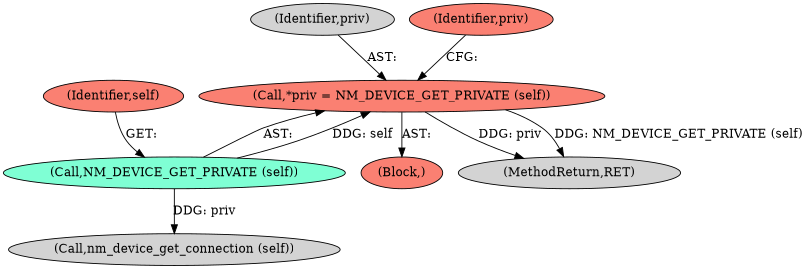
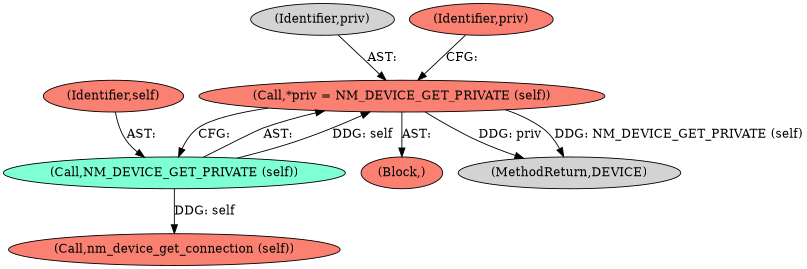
edge "(Call,*priv = NM_DEVICE_GET_PRIVATE (self))" -> "(Call,NM_DEVICE_GET_PRIVATE (self))": added, label "CFG:"
edge "(Identifier,self)" -> "(Call,NM_DEVICE_GET_PRIVATE (self))": label "GET: " -> "AST: "
node "(MethodReturn,RET)": label "(MethodReturn,RET)" -> "(MethodReturn,DEVICE)"
edge "(Call,NM_DEVICE_GET_PRIVATE (self))" -> "(Call,nm_device_get_connection (self))": label "DDG: priv" -> "DDG: self"
node "(Call,nm_device_get_connection (self))": fillcolor lightgrey -> salmon
